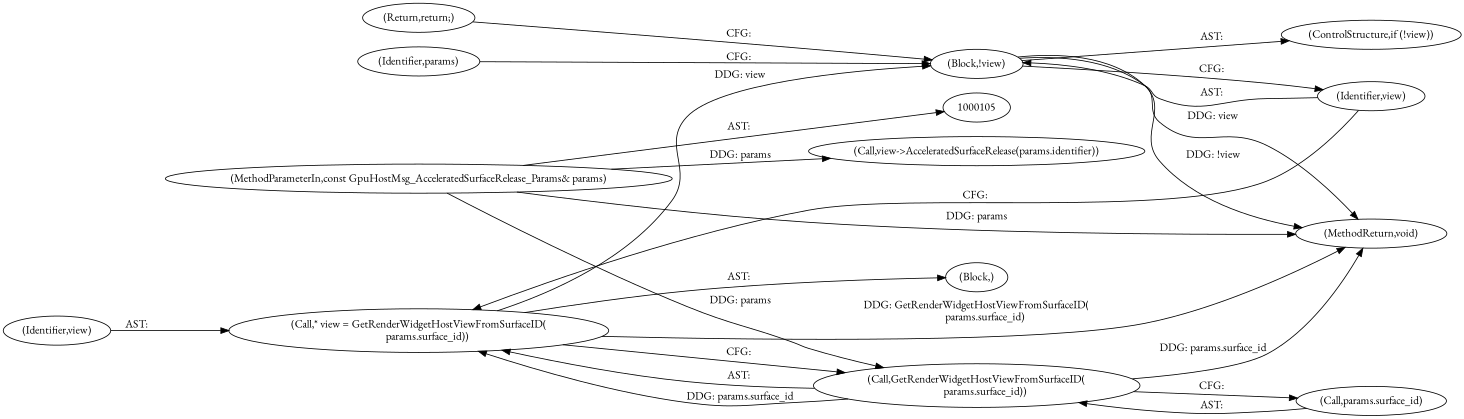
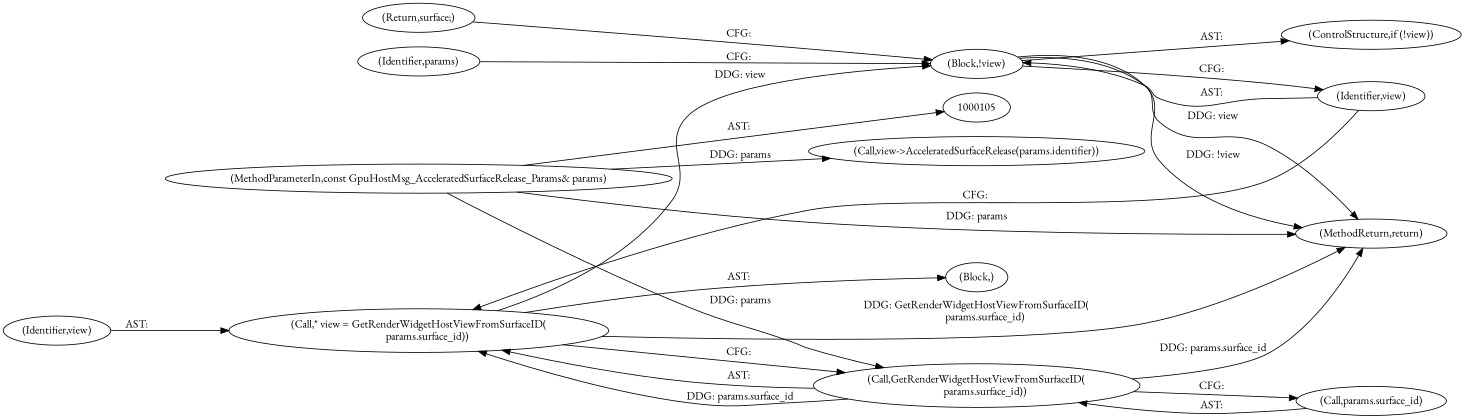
node "(Return,return;)": label "(Return,return;)" -> "(Return,surface;)"
node "(MethodReturn,void)": label "(MethodReturn,void)" -> "(MethodReturn,return)"
